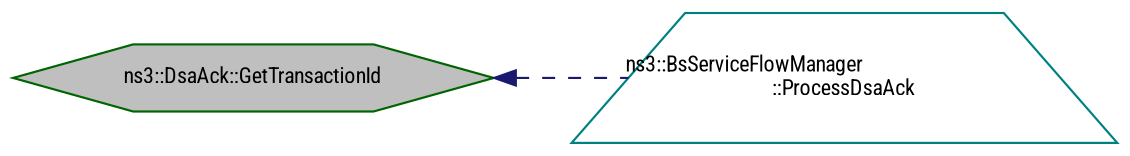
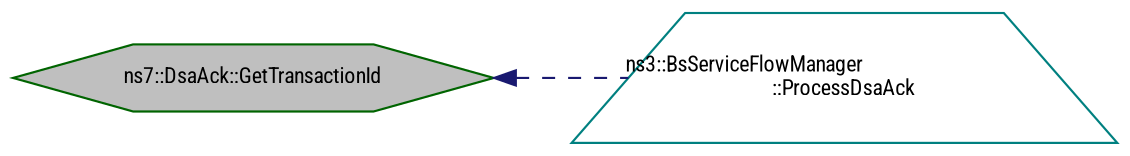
node "ns3::DsaAck::GetTransactionId": label "ns3::DsaAck::GetTransactionId" -> "ns7::DsaAck::GetTransactionId"
